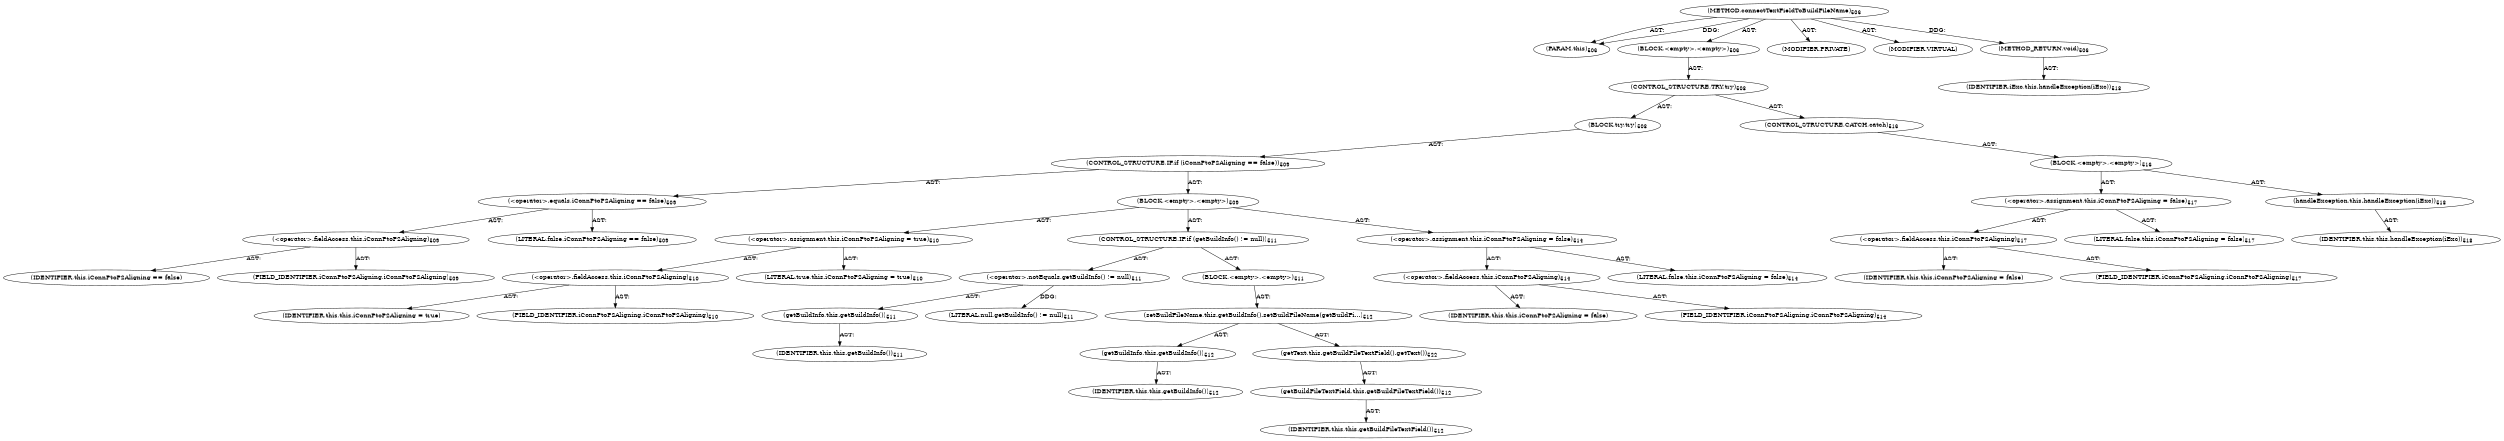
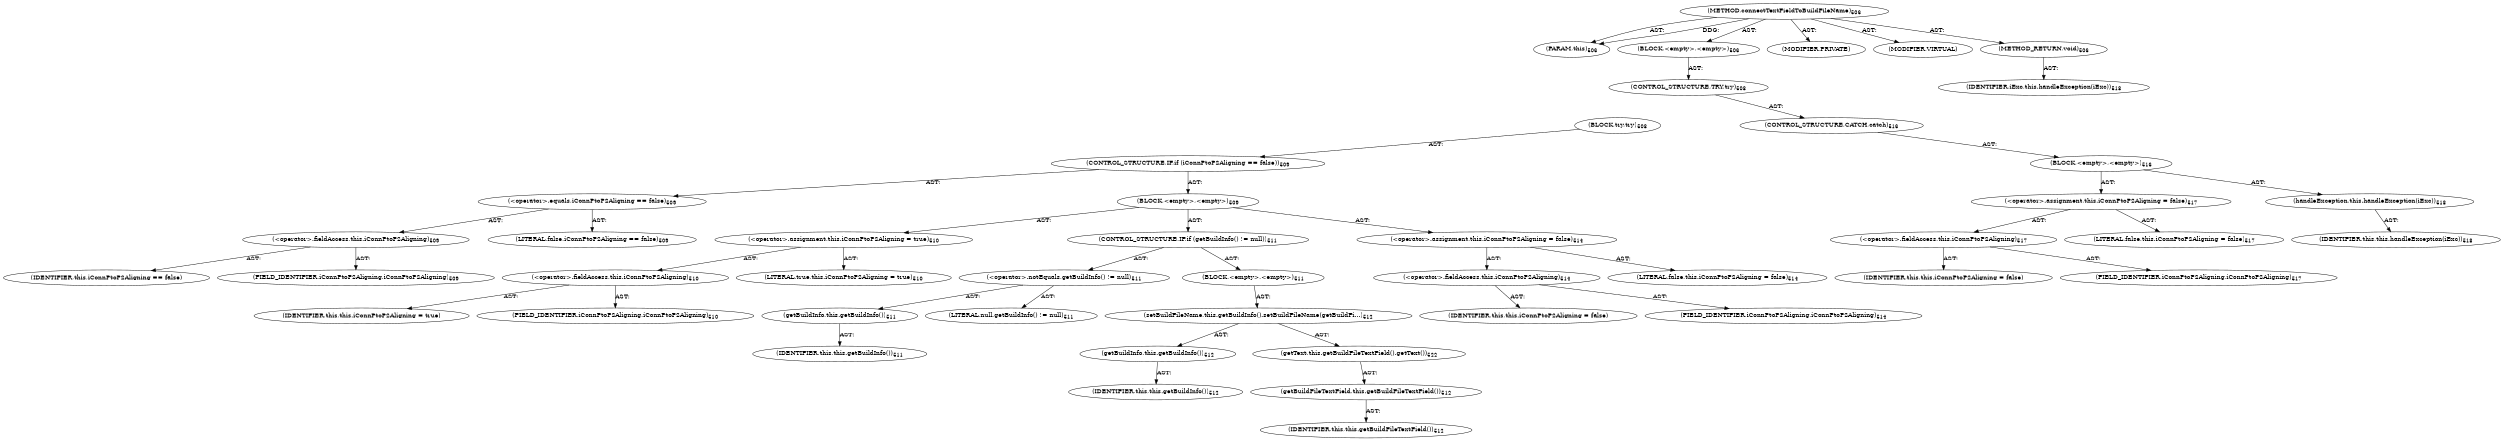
edge "(METHOD,connectTextFieldToBuildFileName)" -> "(METHOD_RETURN,void)": label "DDG: " -> "AST: "
edge "(CONTROL_STRUCTURE,TRY,try)" -> "(BLOCK,try,try)": removed, label "AST:"
edge "(<operator>.notEquals,getBuildInfo() != null)" -> "(LITERAL,null,getBuildInfo() != null)": label "DDG: " -> "AST: "
